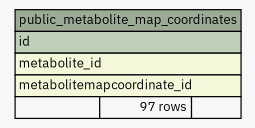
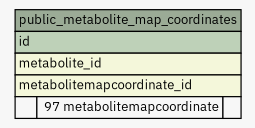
node "public_metabolite_map_coordinates": text "97 rows" -> "97 metabolitemapcoordinate"
